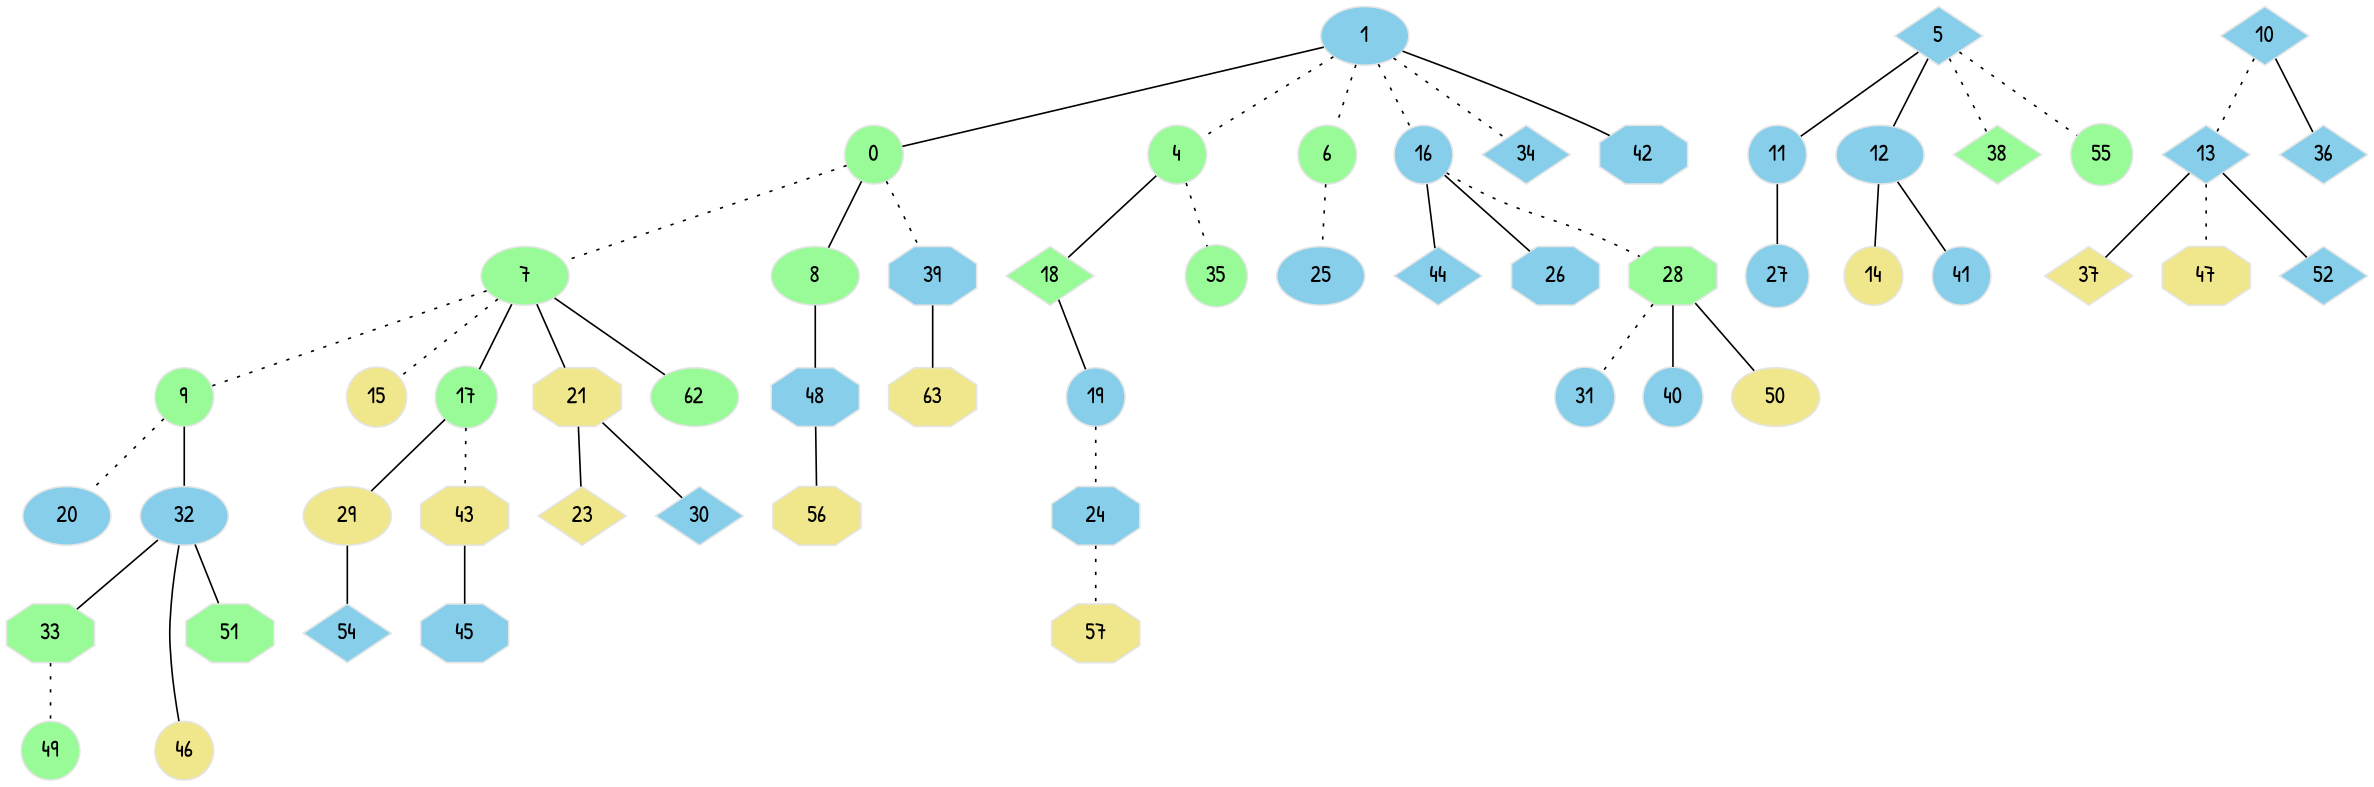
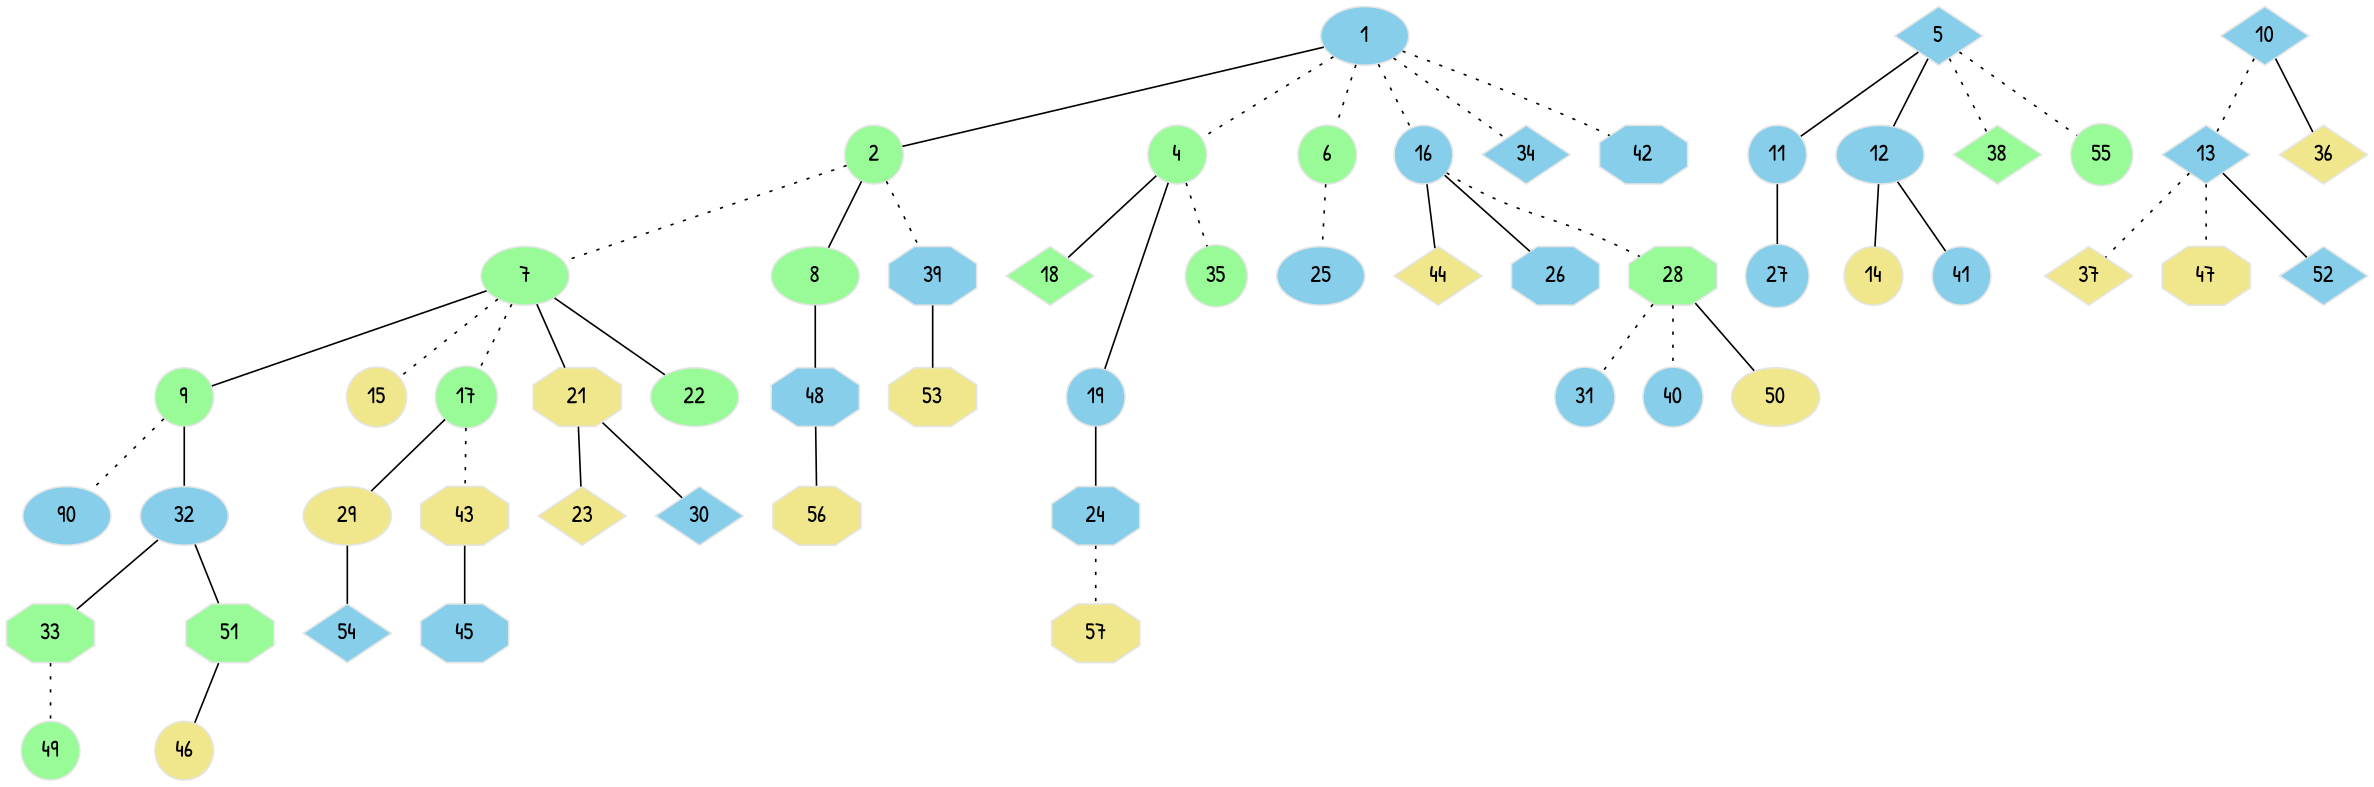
edge "1" -- "42": style solid -> dotted
node "0": label "0" -> "2"
node "36": fillcolor skyblue -> khaki
edge "13" -- "37": style solid -> dotted
node "44": fillcolor skyblue -> khaki
edge "18" -- "19": now "4" -- "19"
edge "28" -- "40": style solid -> dotted
edge "7" -- "17": style solid -> dotted
edge "7" -- "9": style dotted -> solid
node "62": label "62" -> "22"
node "63": label "63" -> "53"
edge "19" -- "24": style dotted -> solid
node "20": label "20" -> "90"
edge "32" -- "46": now "51" -- "46"
